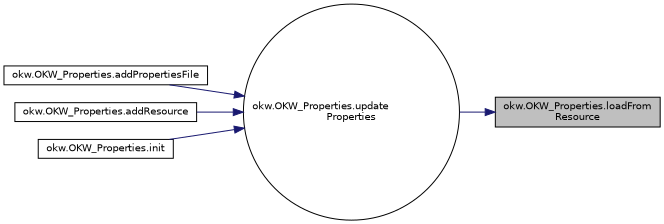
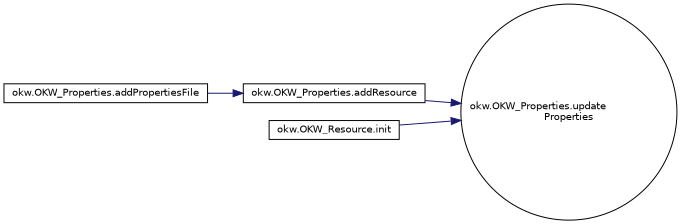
edge "okw.OKW_Properties.addPropertiesFile" -> "okw.OKW_Properties.update Properties": now "okw.OKW_Properties.addPropertiesFile" -> "okw.OKW_Properties.addResource"
node "okw.OKW_Properties.loadFrom Resource": removed
node "okw.OKW_Properties.init": label "okw.OKW_Properties.init" -> "okw.OKW_Resource.init"
